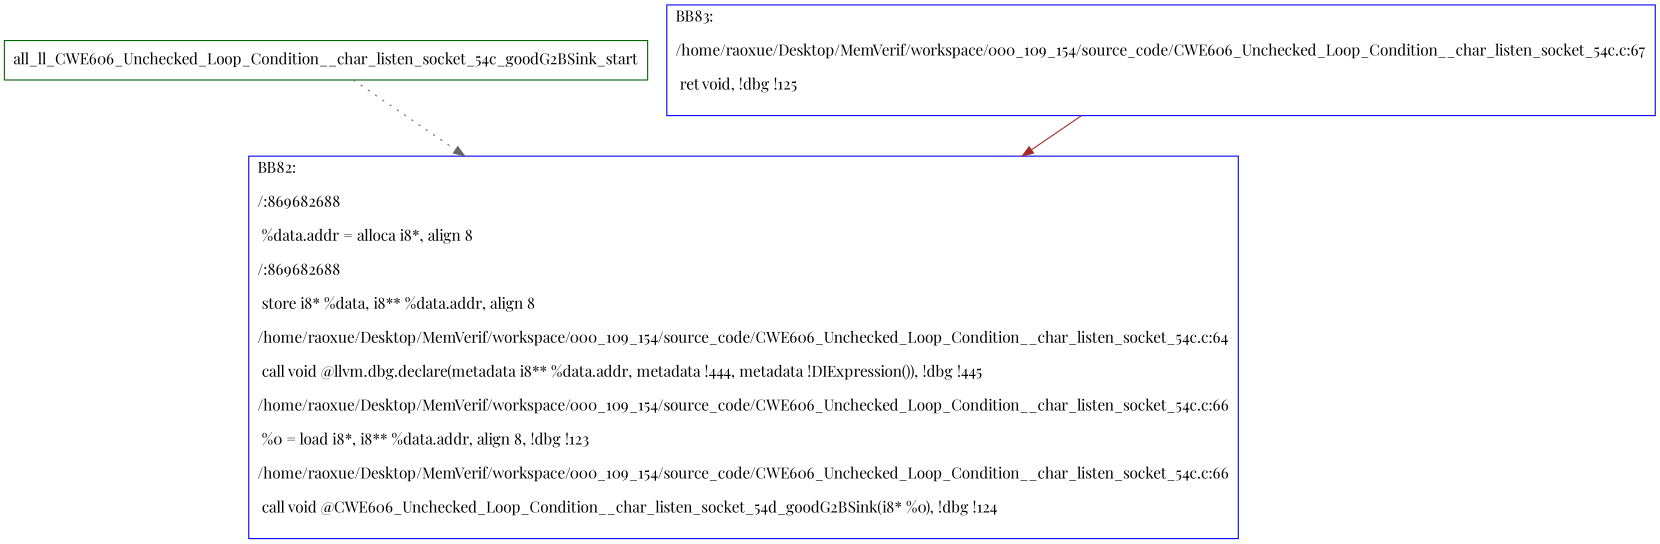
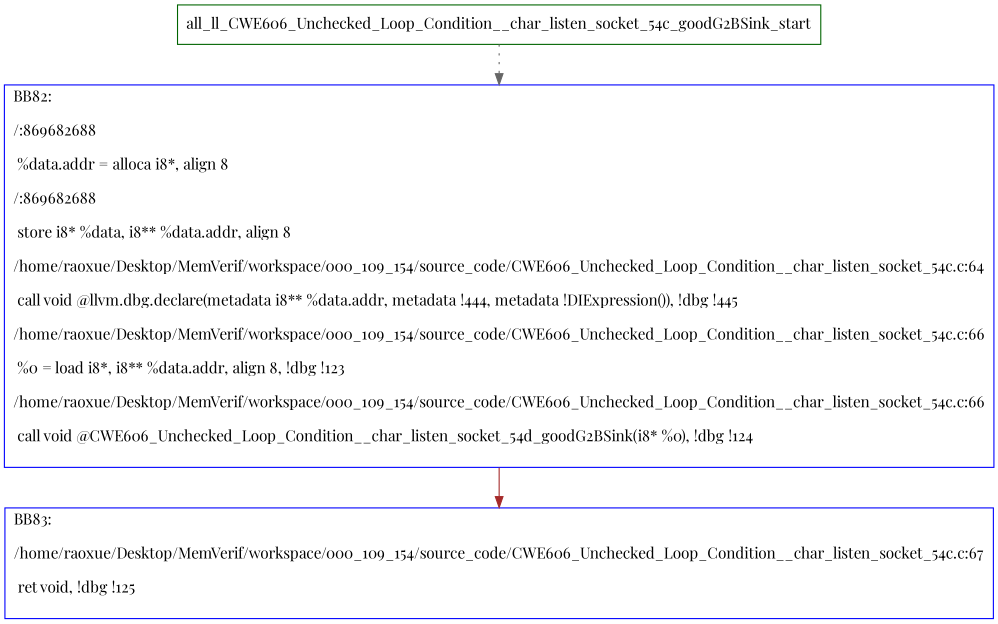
edge "BB83:" -> "BB82:": reversed
